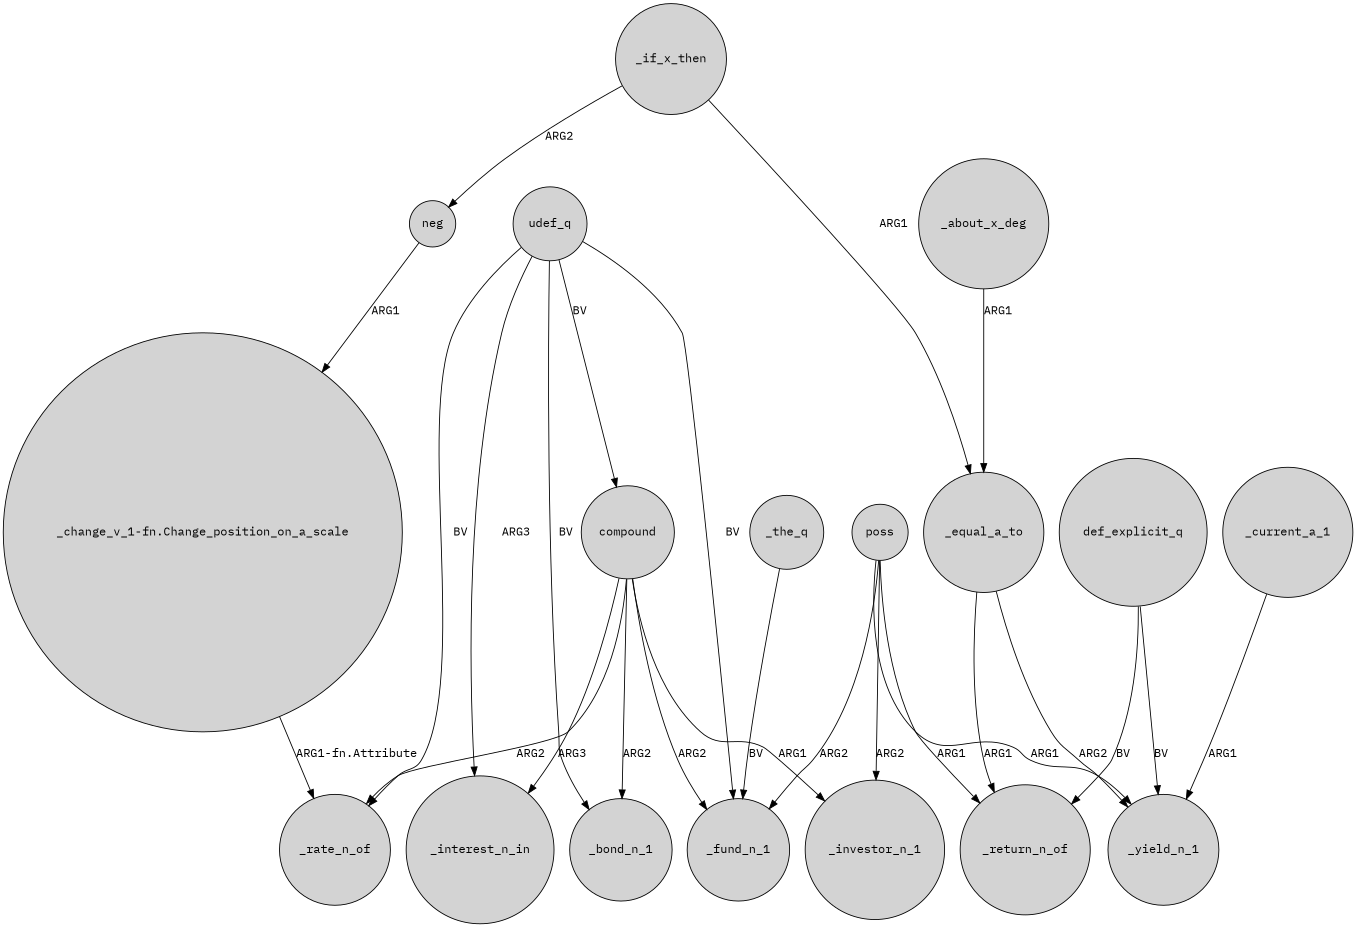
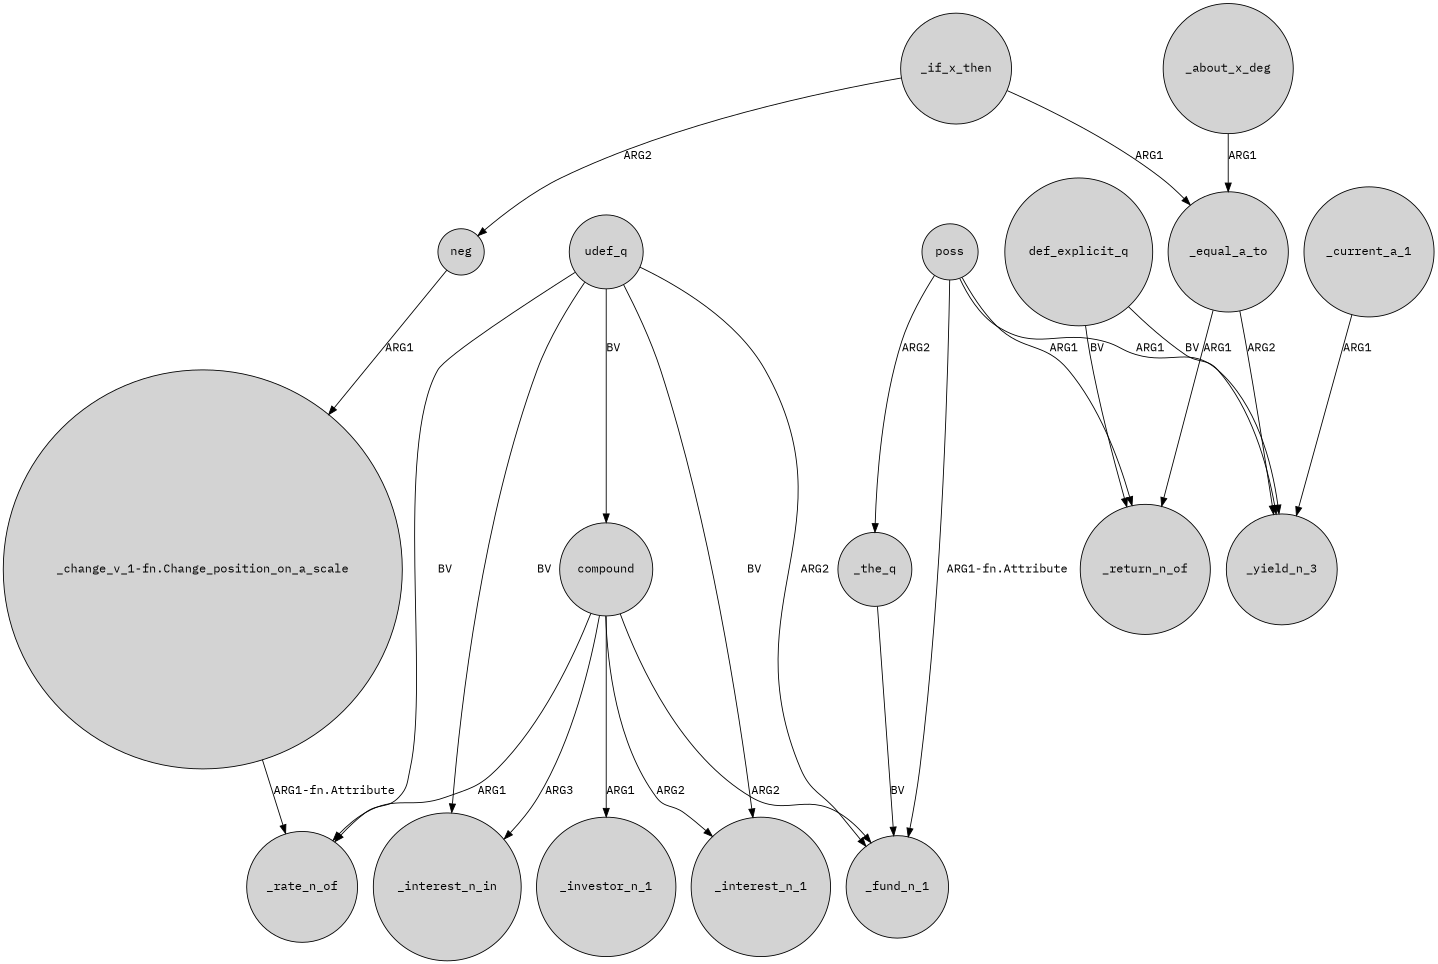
edge "udef_q" -> "_interest_n_in": label "ARG3" -> "BV"
edge "udef_q" -> "_fund_n_1": label "BV" -> "ARG2"
edge "poss" -> "_investor_n_1": now "poss" -> "_the_q"
edge "compound" -> "_rate_n_of": label "ARG2" -> "ARG1"
edge "poss" -> "_fund_n_1": label "ARG2" -> "ARG1-fn.Attribute"
node "_bond_n_1": label "_bond_n_1" -> "_interest_n_1"
node "_yield_n_1": label "_yield_n_1" -> "_yield_n_3"
